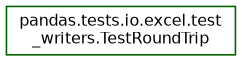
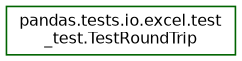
node "pandas.tests.io.excel.test _writers.TestRoundTrip": label "pandas.tests.io.excel.test _writers.TestRoundTrip" -> "pandas.tests.io.excel.test _test.TestRoundTrip"
